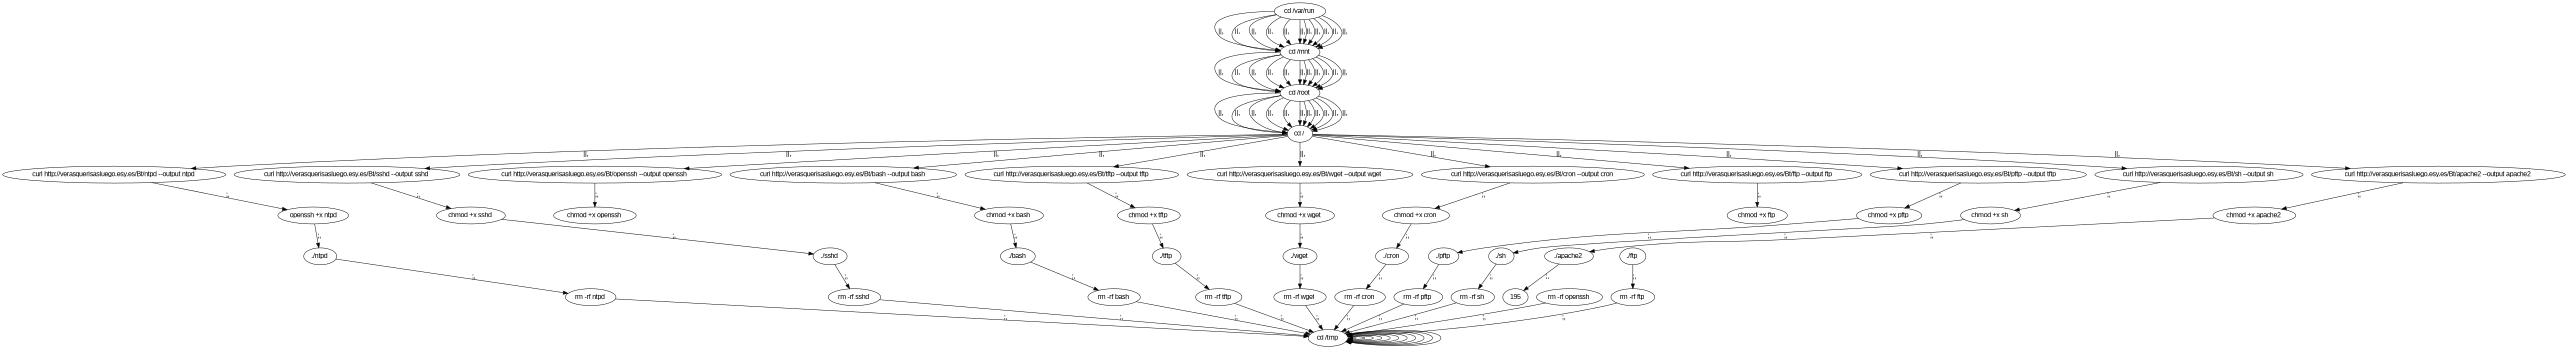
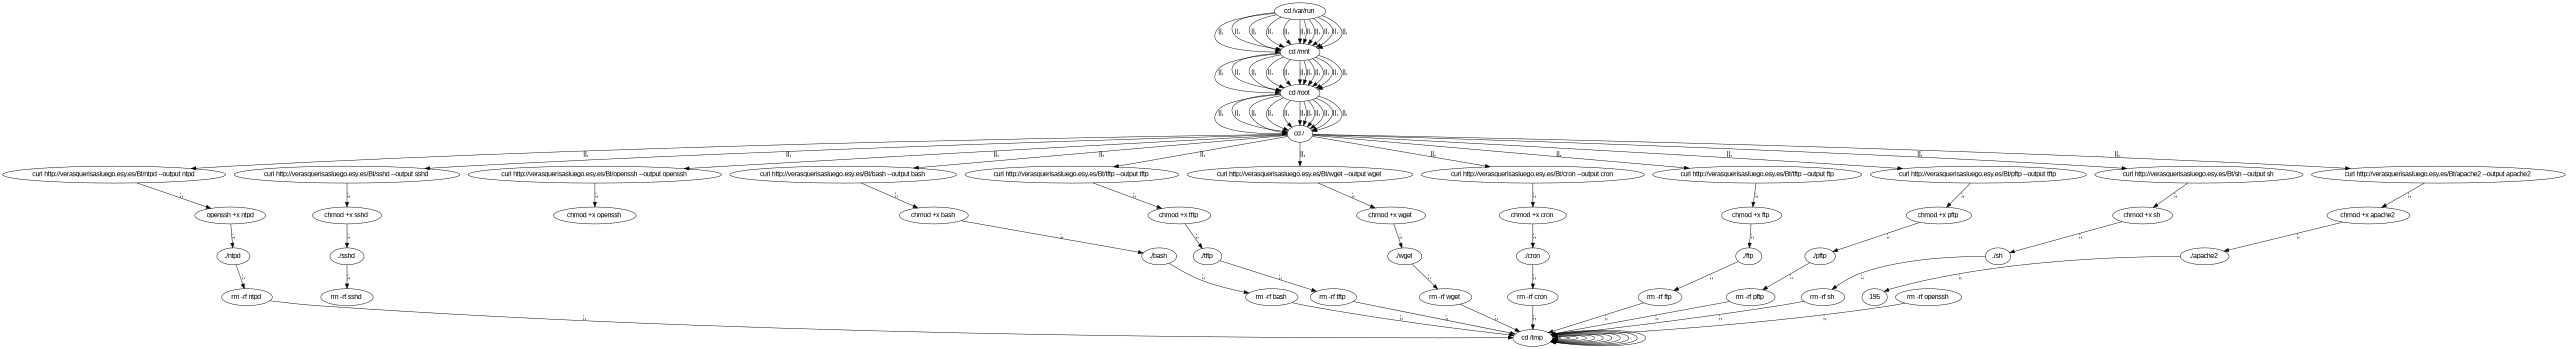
node "curl http://verasquerisasluego.esy.es/Bt/ftp --output ftp": label "curl http://verasquerisasluego.esy.es/Bt/ftp --output ftp" -> "curl http://verasquerisasluego.esy.es/Bt/tftp --output ftp"
edge "chmod +x ftp" -> "./ftp": added, label ";,"
edge "rm -rf sshd" -> "cd /tmp": removed, label ";,"
